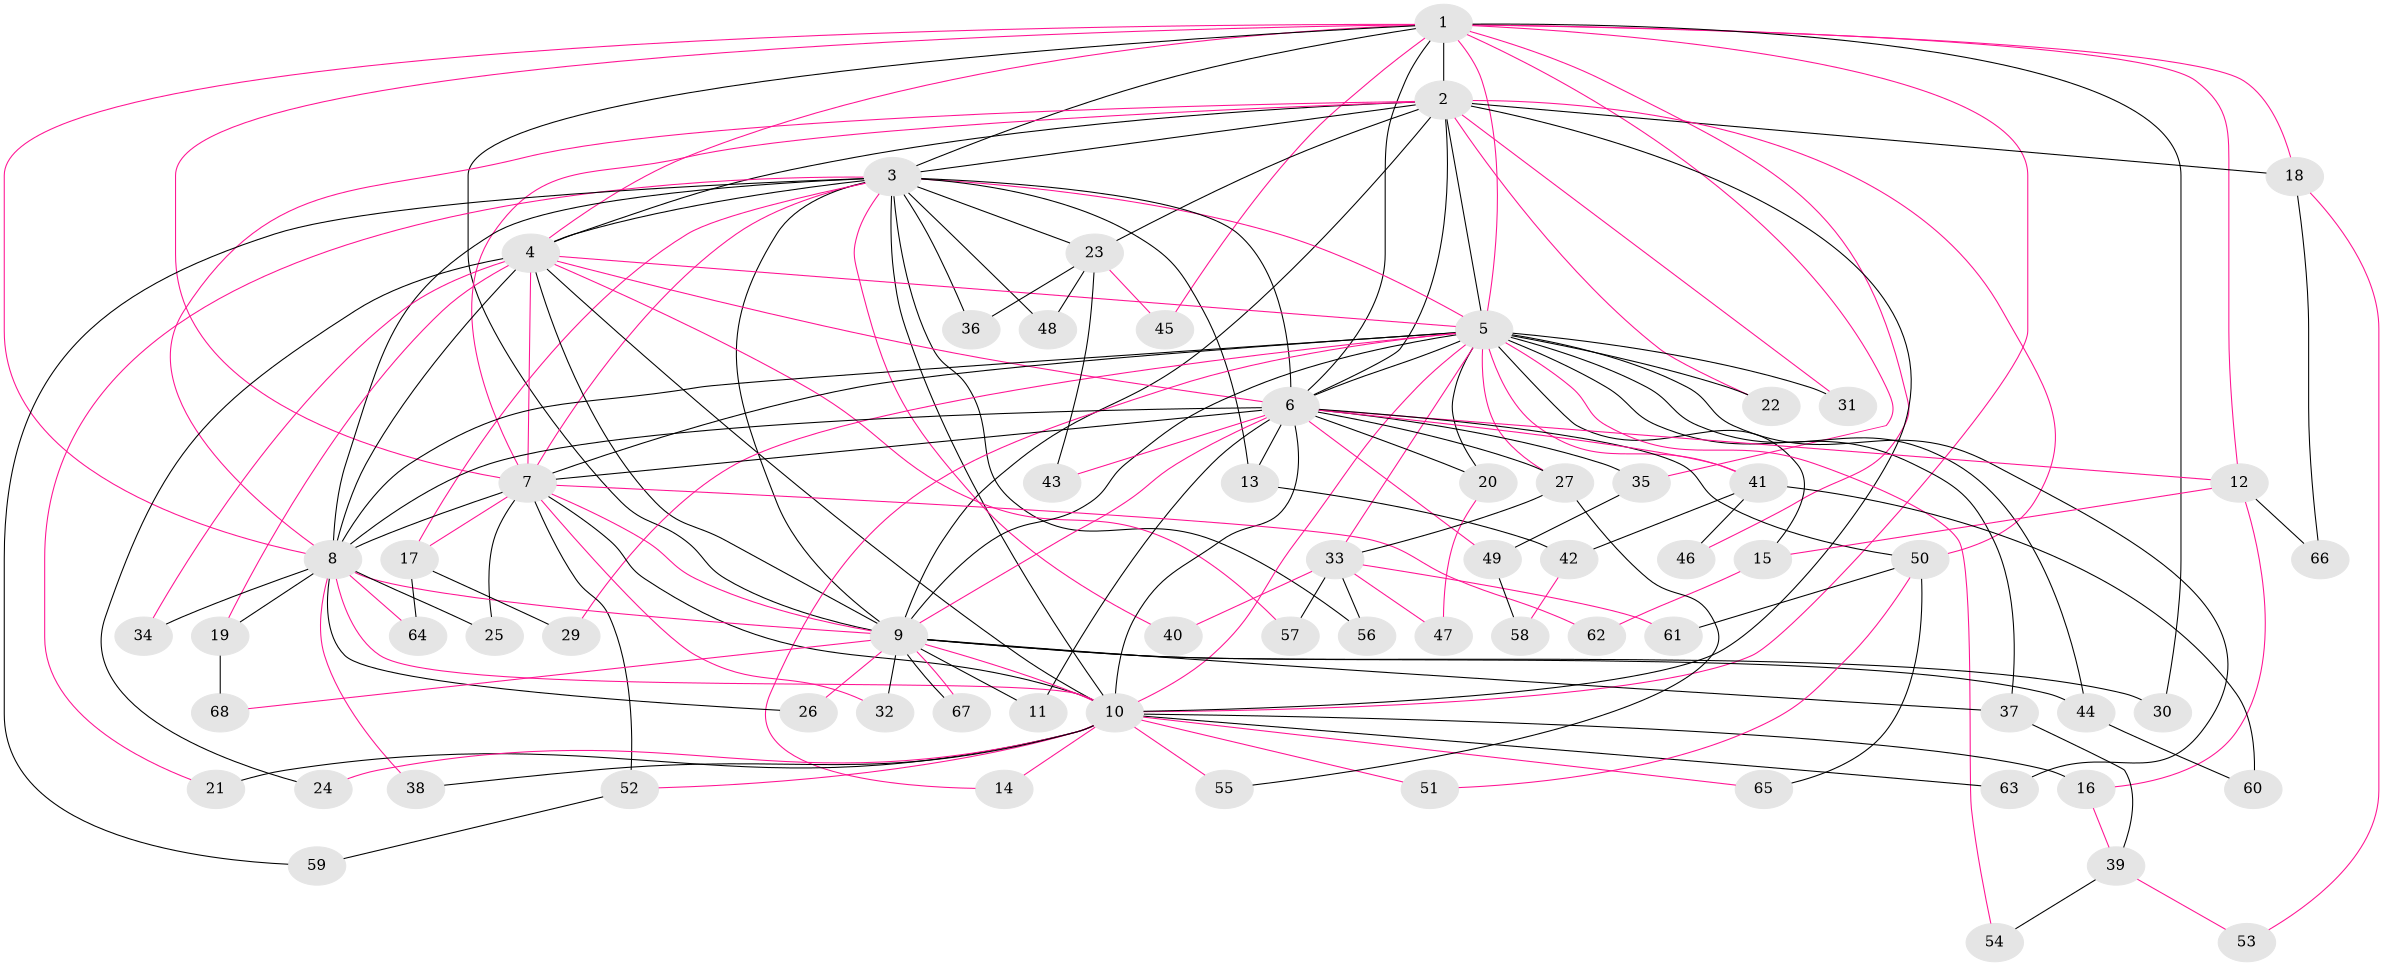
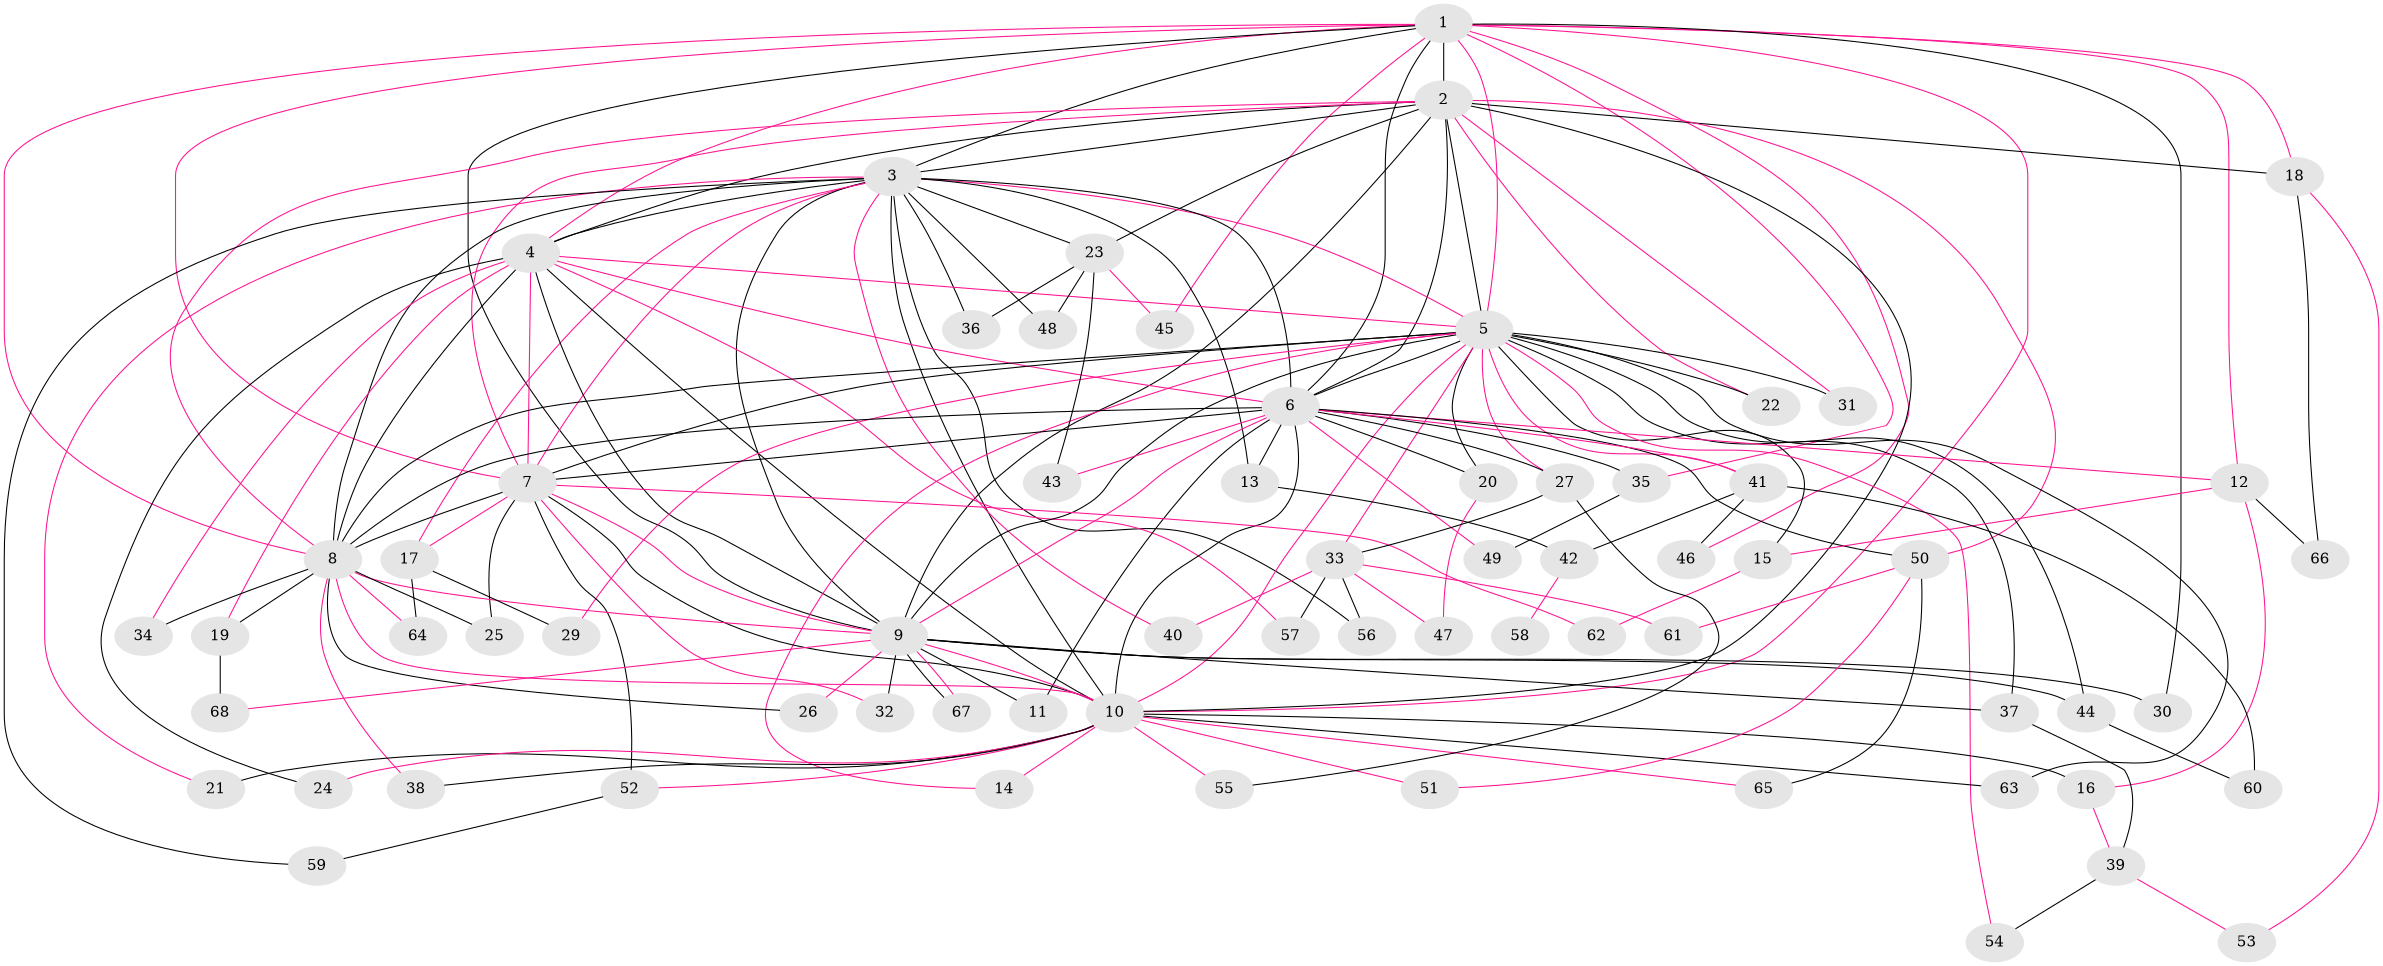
edge "50" -- "61": color black -> deeppink
edge "49" -- "58": removed
